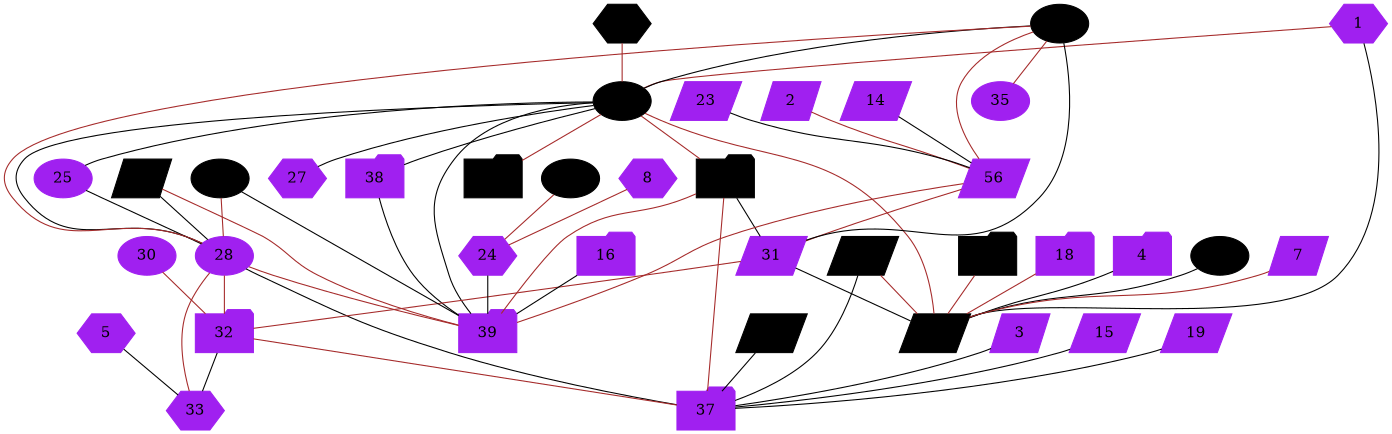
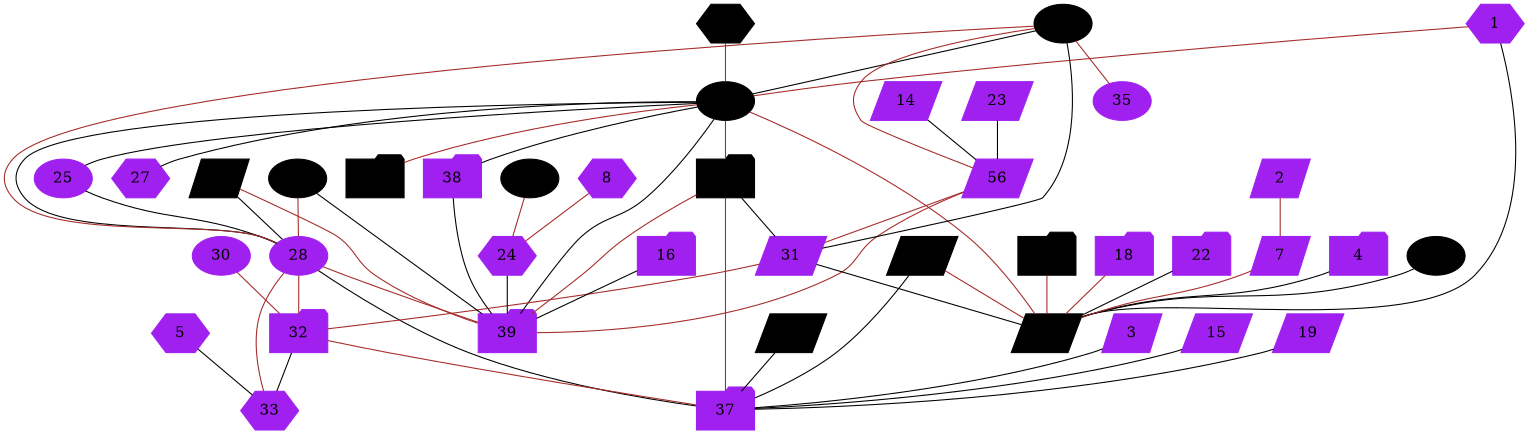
edge "2" -- "56": now "2" -- "7"
node "22": added
